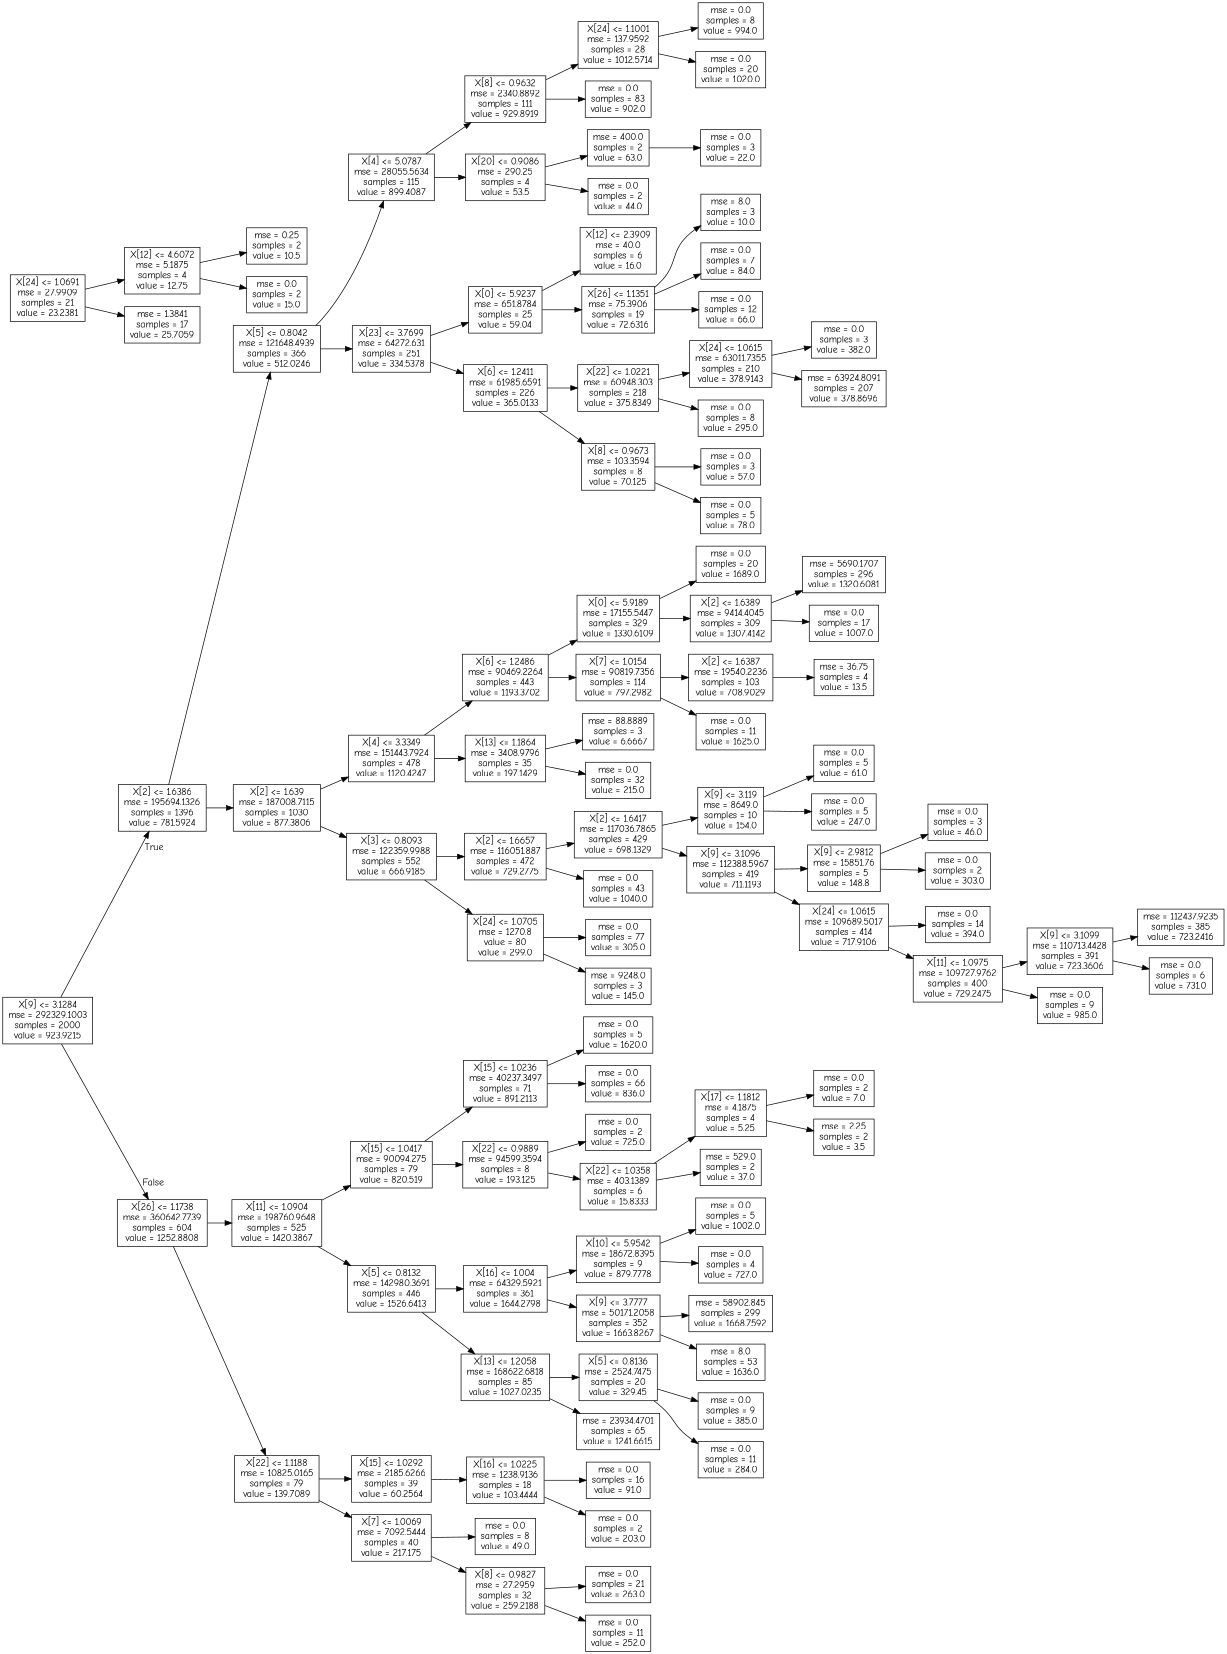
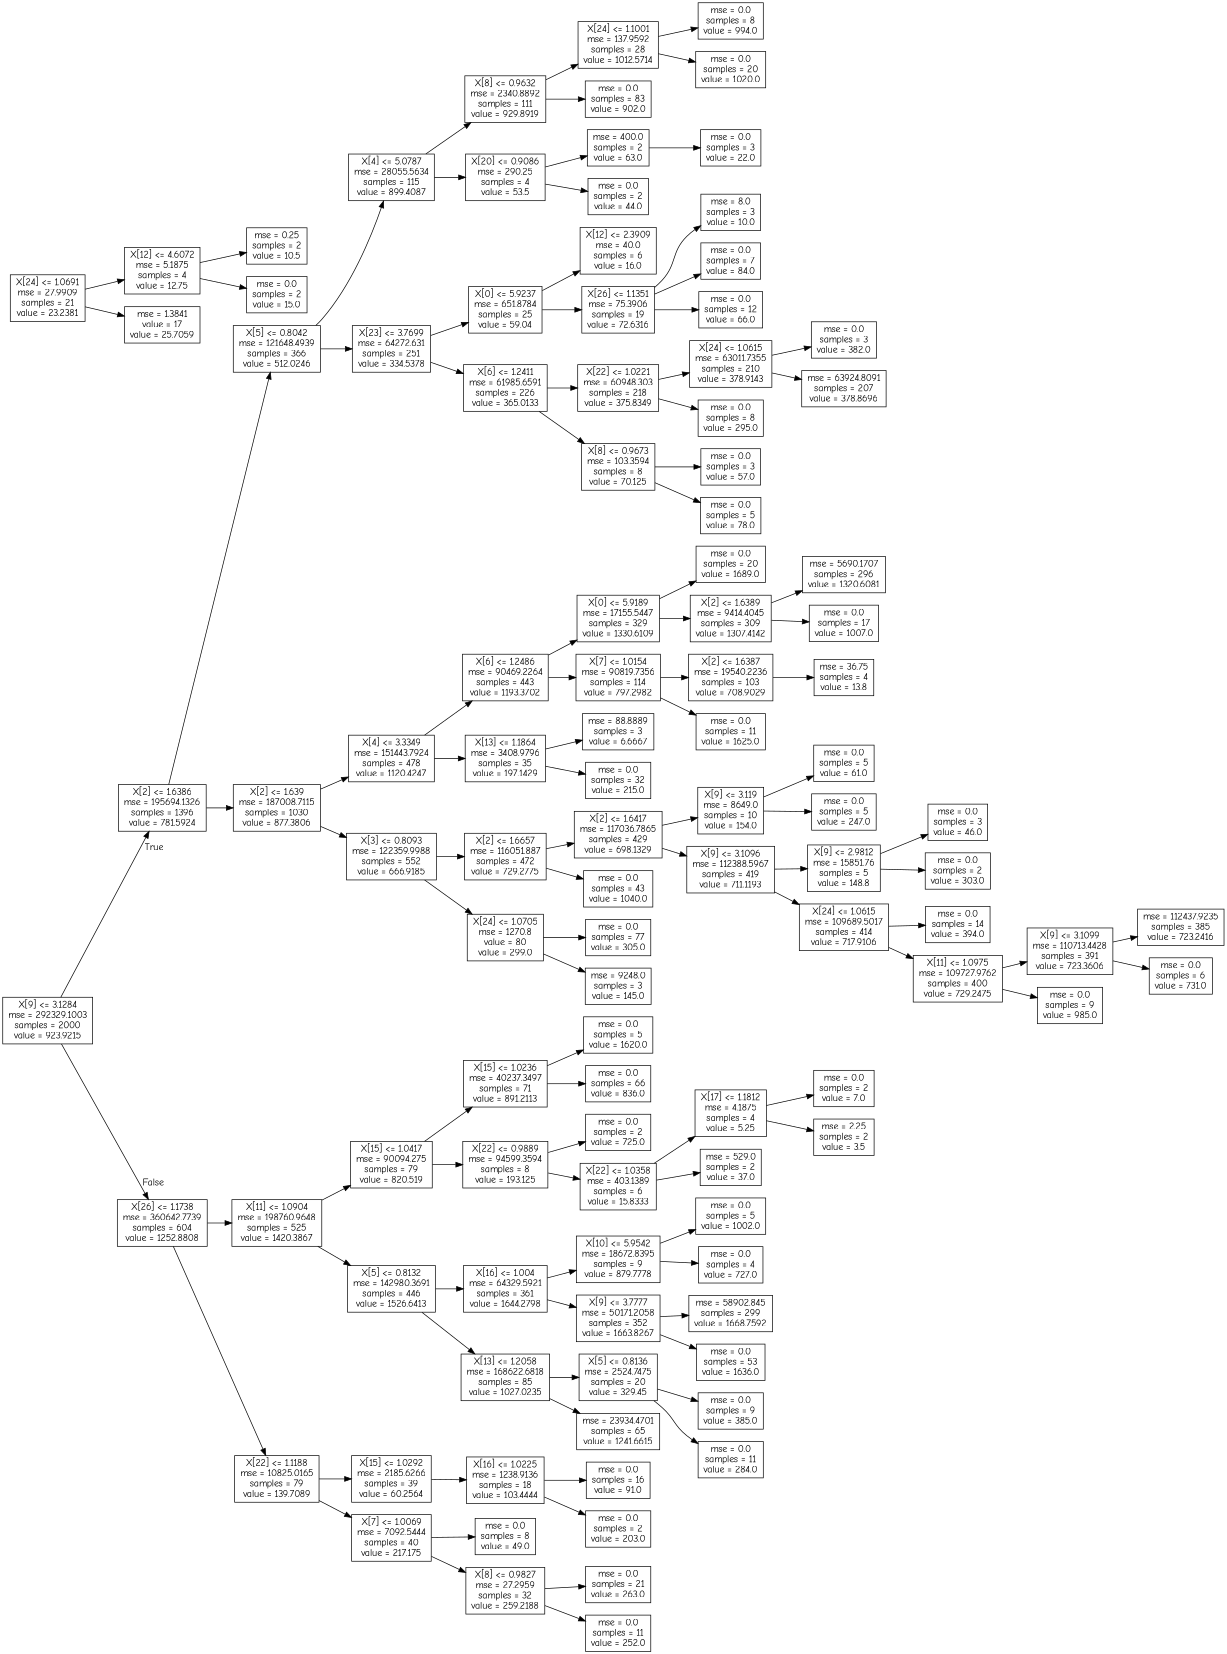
node "mse = 1.3841 samples = 17 value = 25.7059": label "mse = 1.3841 samples = 17 value = 25.7059" -> "mse = 1.3841 value = 17 value = 25.7059"
node "mse = 36.75 samples = 4 value = 13.5": label "mse = 36.75 samples = 4 value = 13.5" -> "mse = 36.75 samples = 4 value = 13.8"
node "mse = 8.0 samples = 53 value = 1636.0": label "mse = 8.0 samples = 53 value = 1636.0" -> "mse = 0.0 samples = 53 value = 1636.0"
